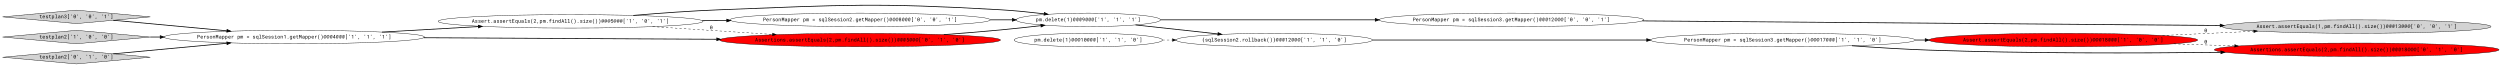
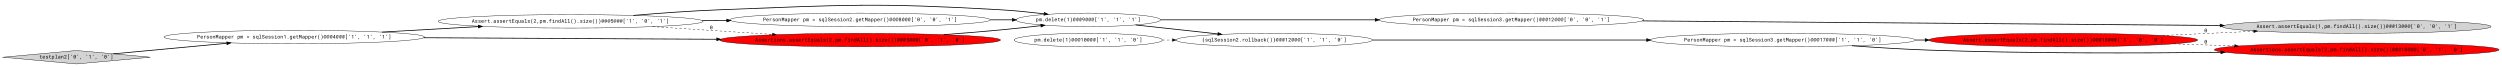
node "testplan3['0', '0', '1']": removed
node "testplan2['1', '0', '0']": removed
